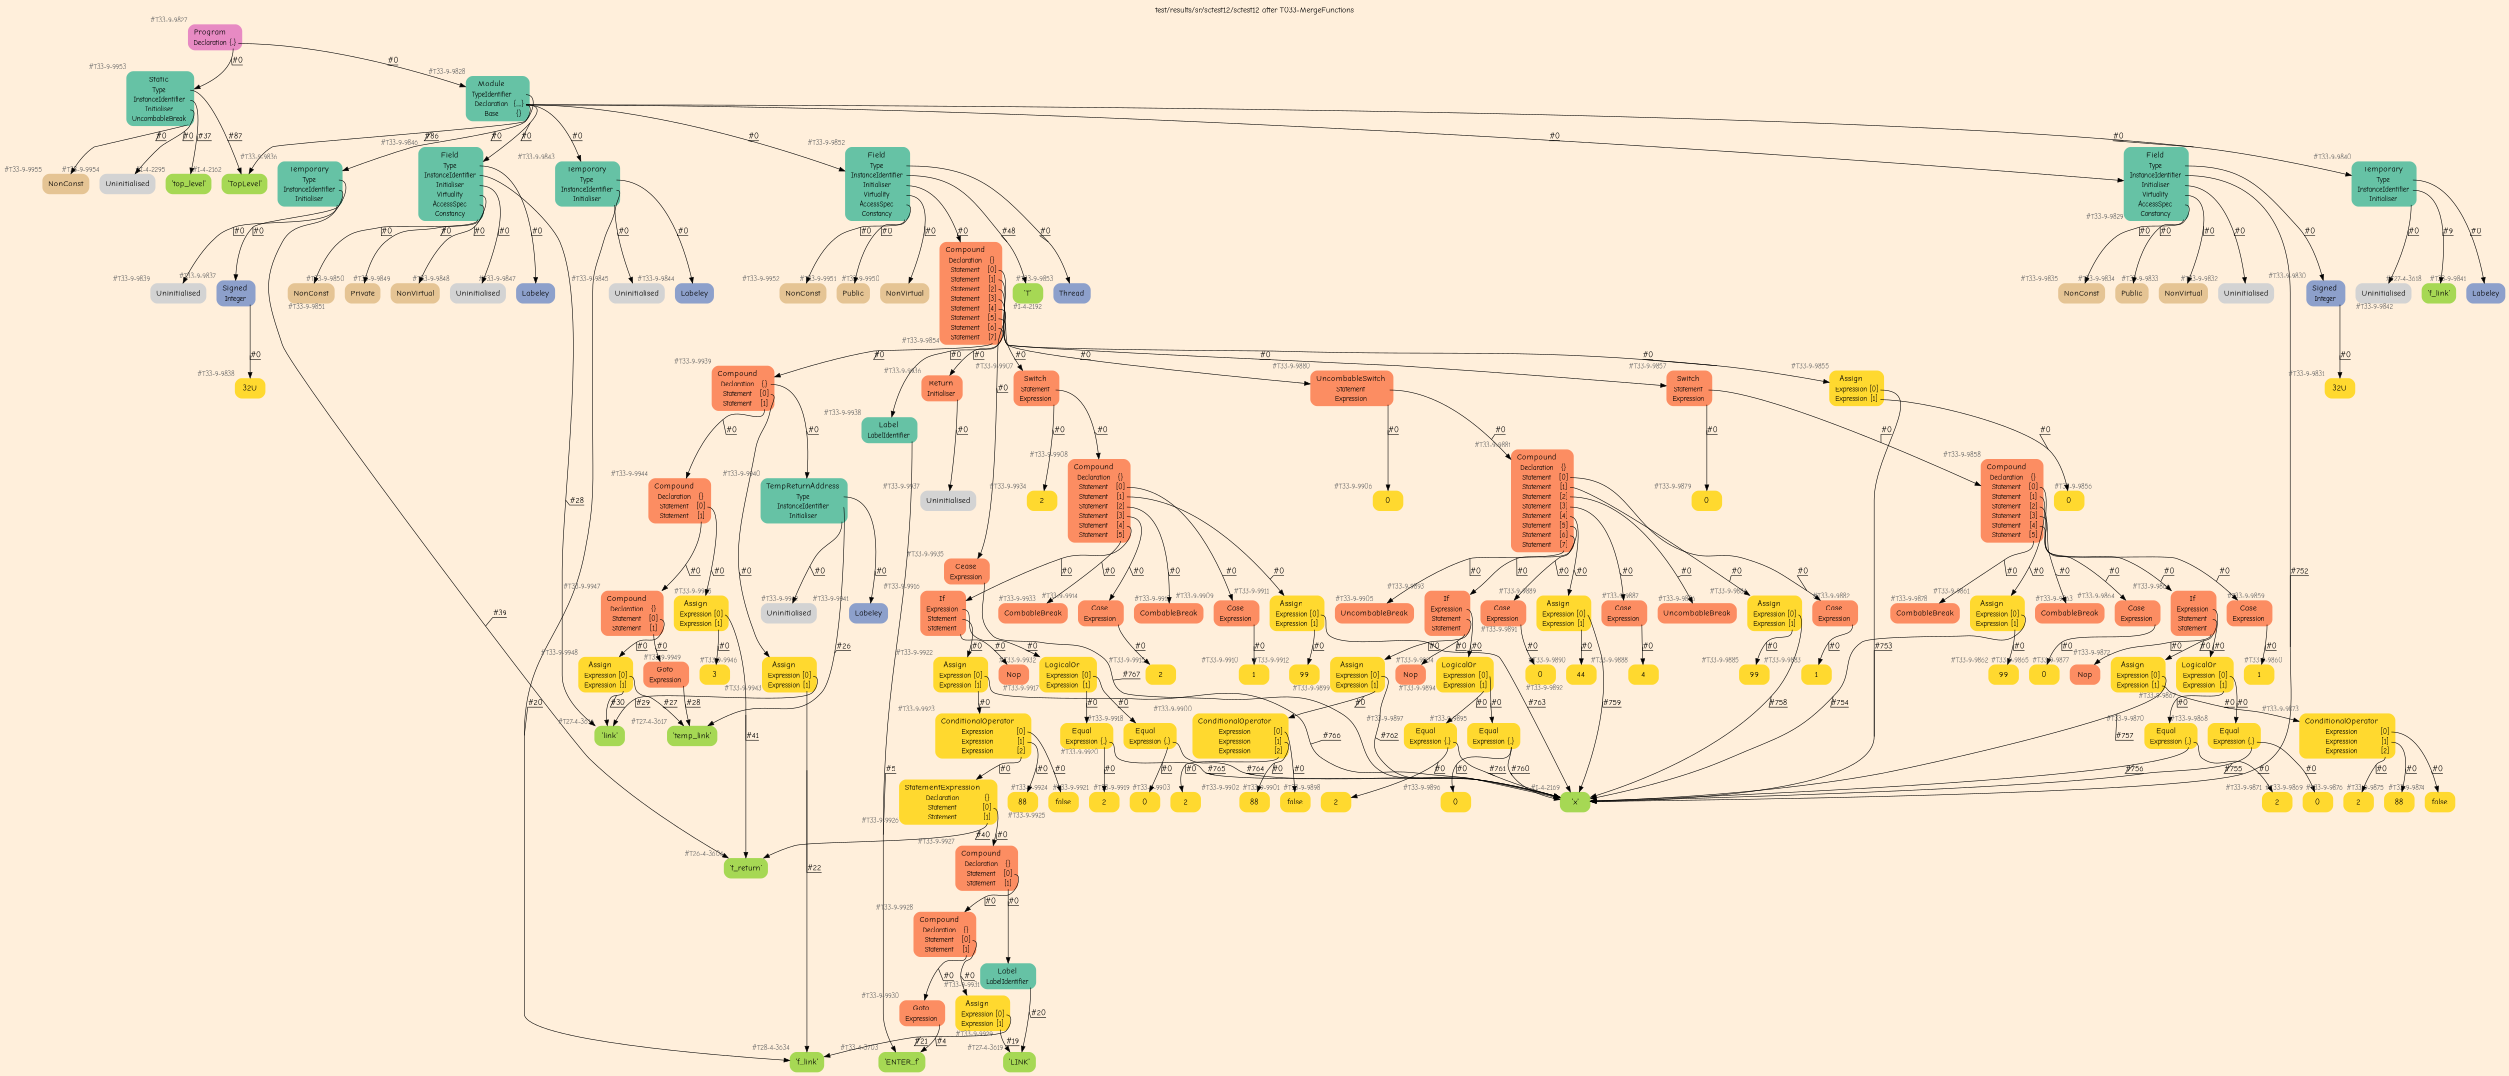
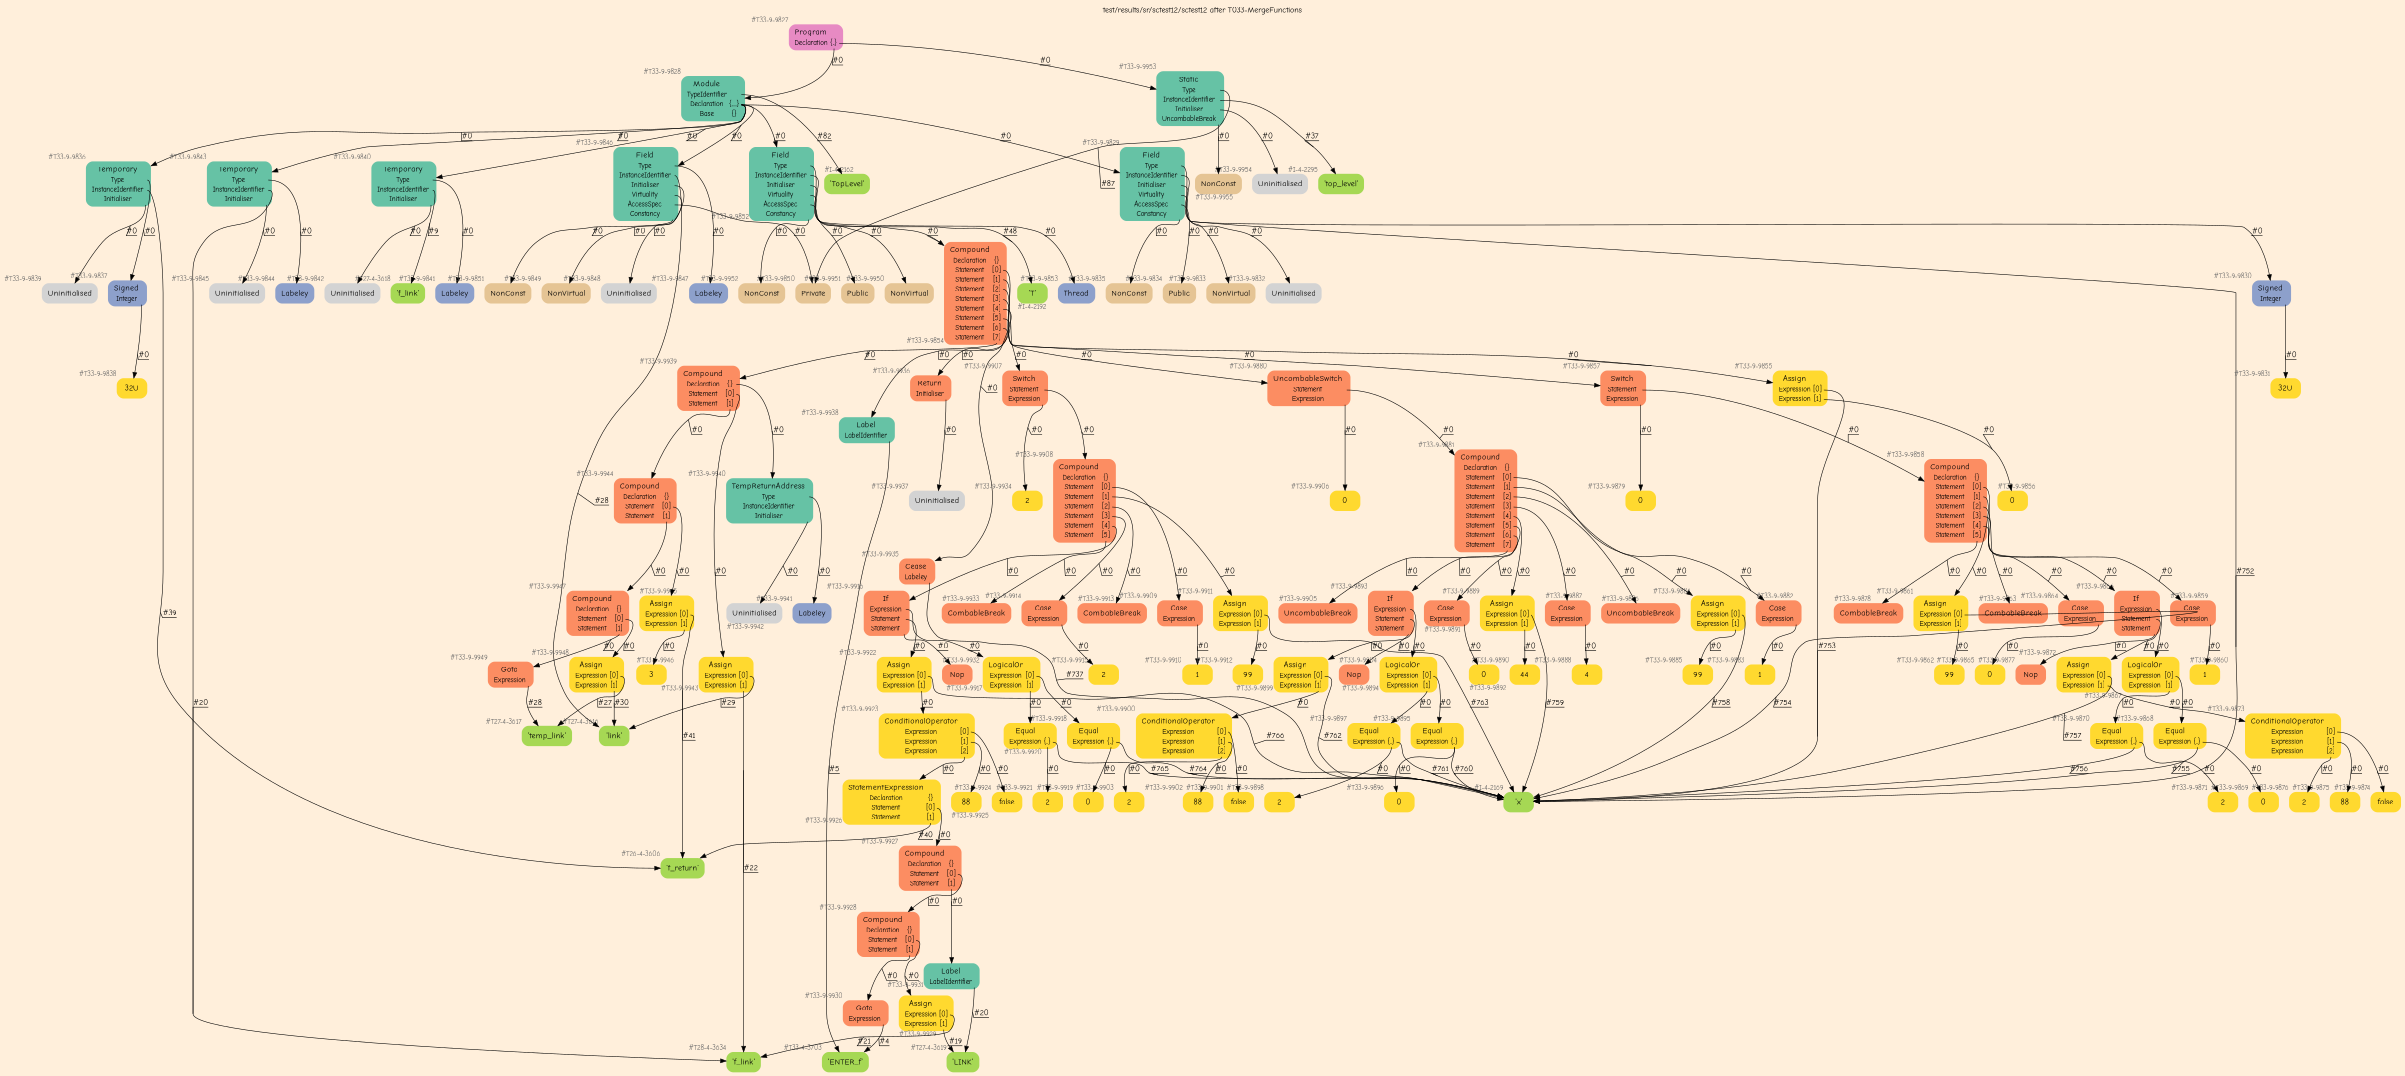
edge "Static" -> "'TopLevel'": now "Static" -> "Private"
edge "Module" -> "'TopLevel'": label "#86" -> "#82"
node "Cease": text "Expression" -> "Labeley"
edge "TempReturnAddress" -> "'temp_link'": removed, label "#26"
edge "Cease" -> "'x'": label "#767" -> "#737"
